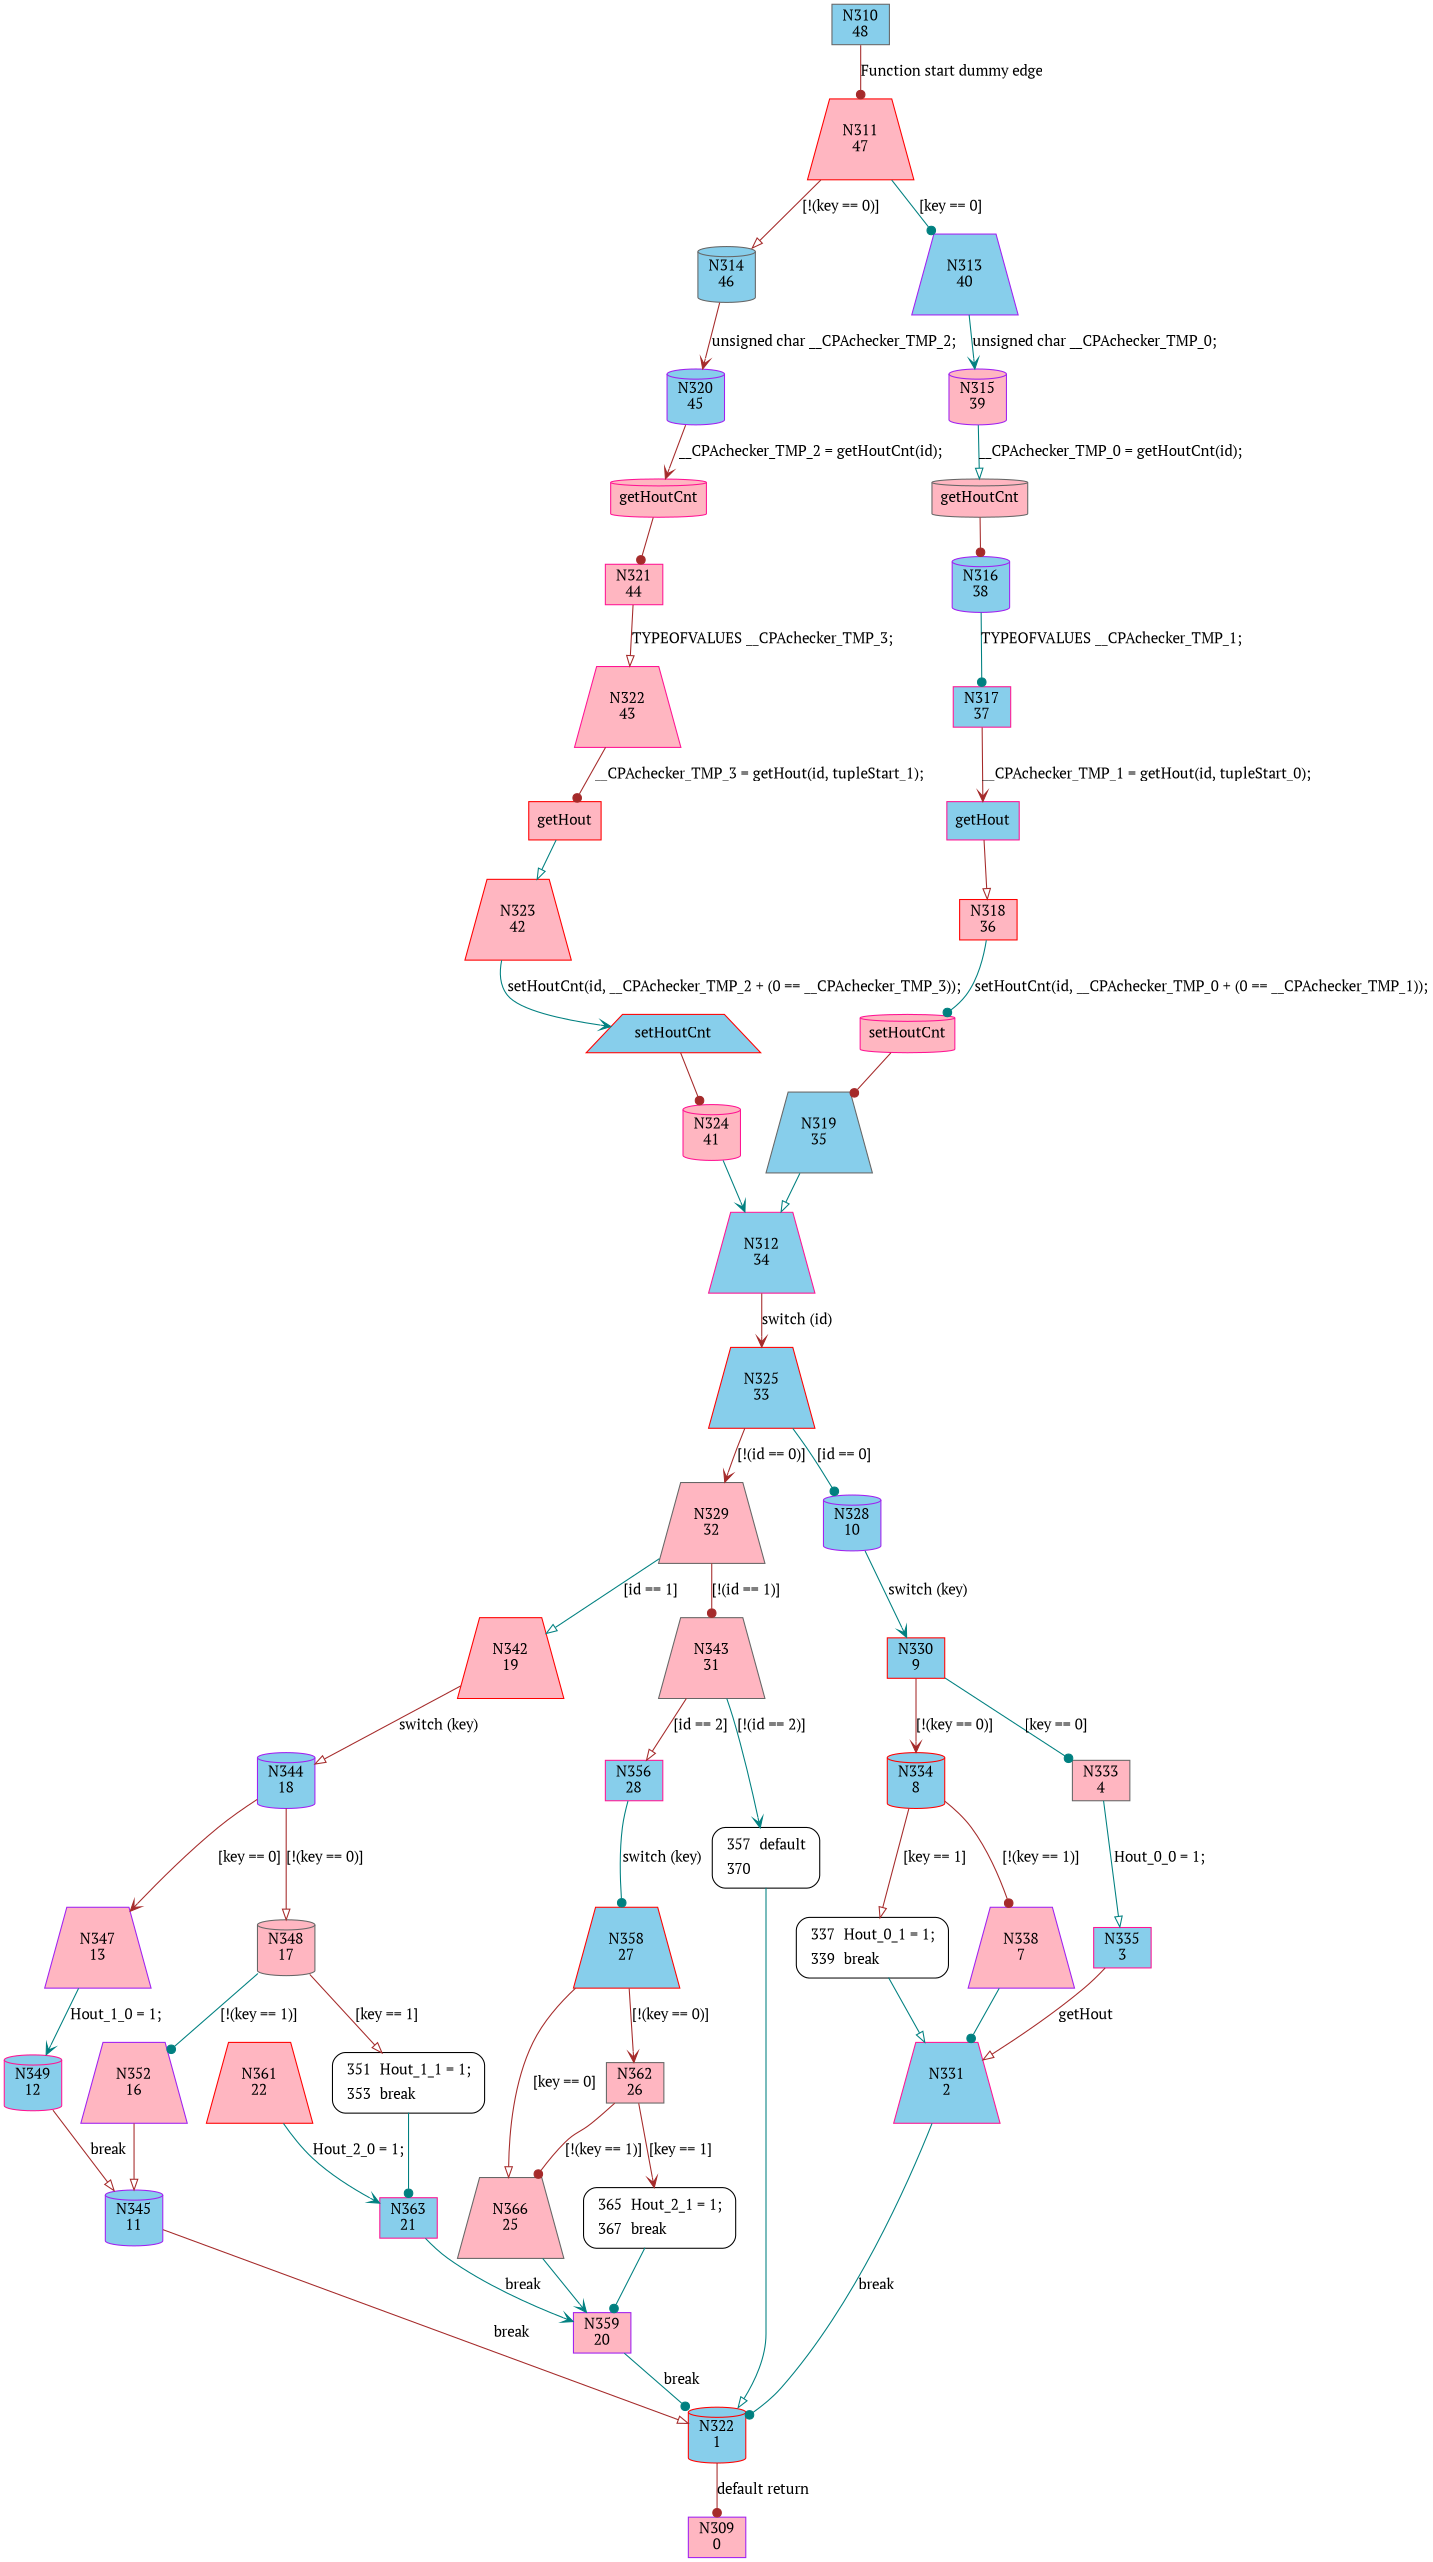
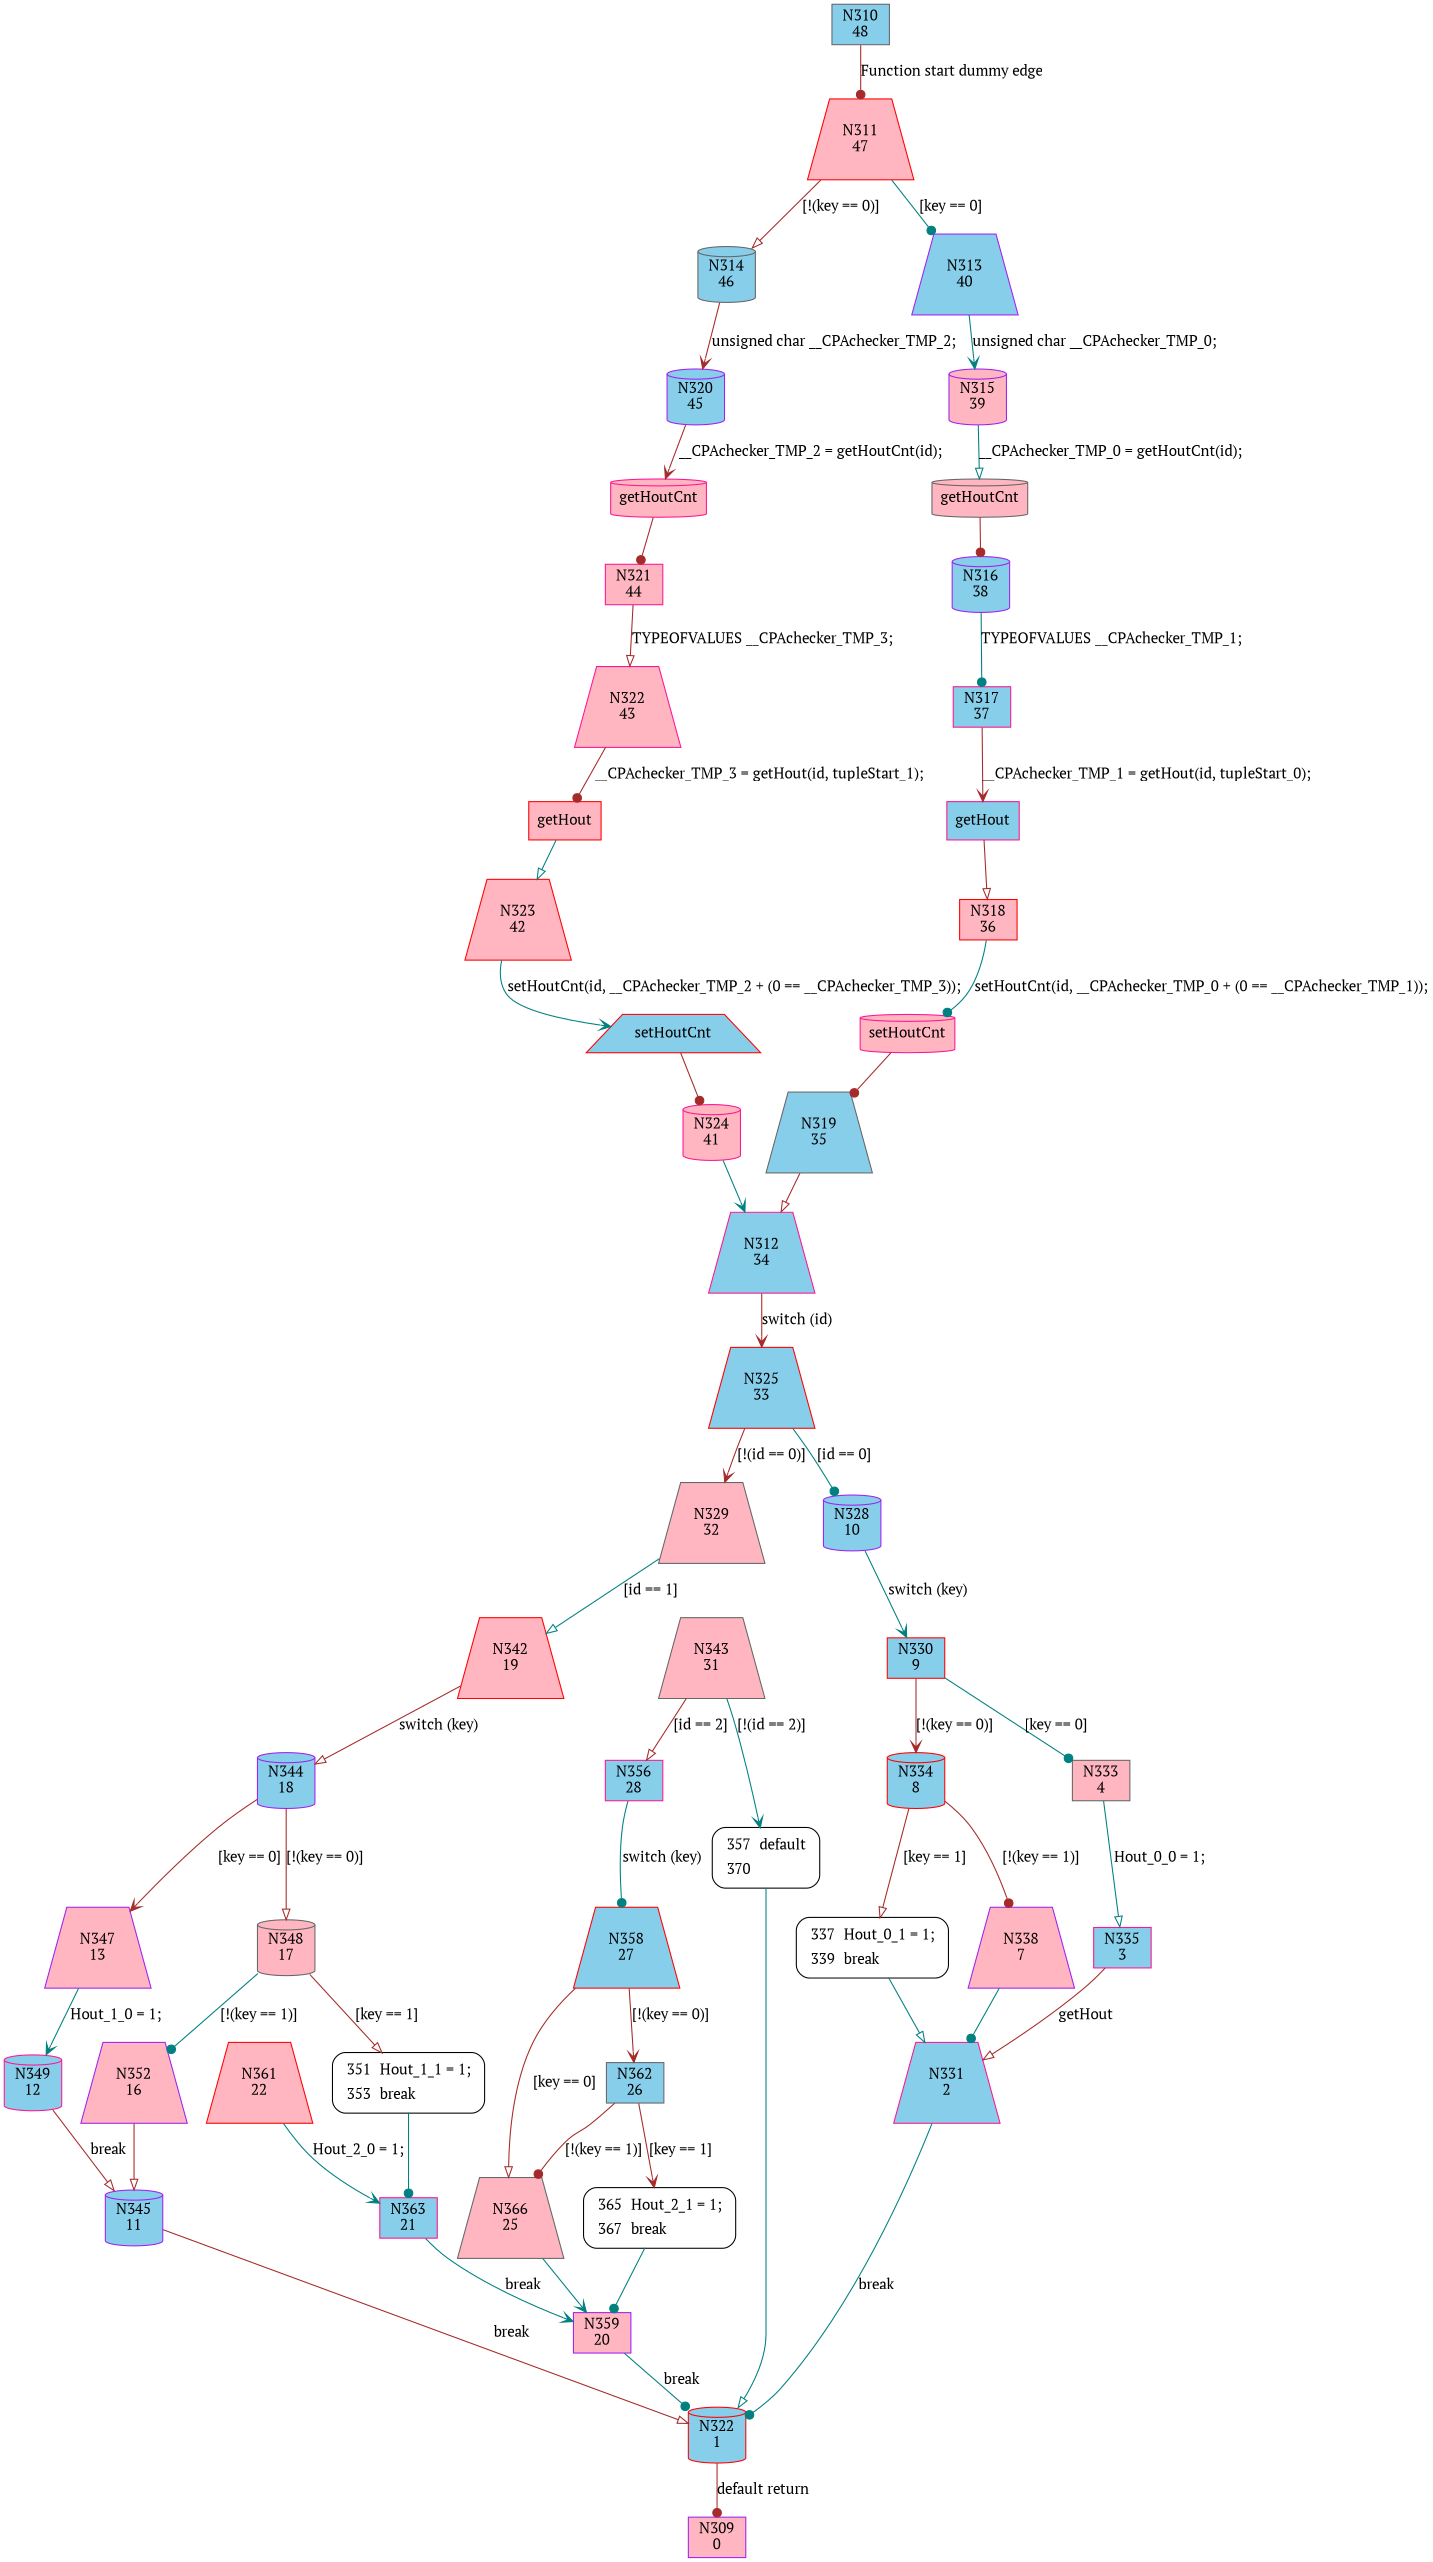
edge "N319 35" -> "N312 34": color teal -> brown
edge "N329 32" -> "N343 31": removed, label "[!(id == 1)]"
node "N362 26": fillcolor lightpink -> skyblue
